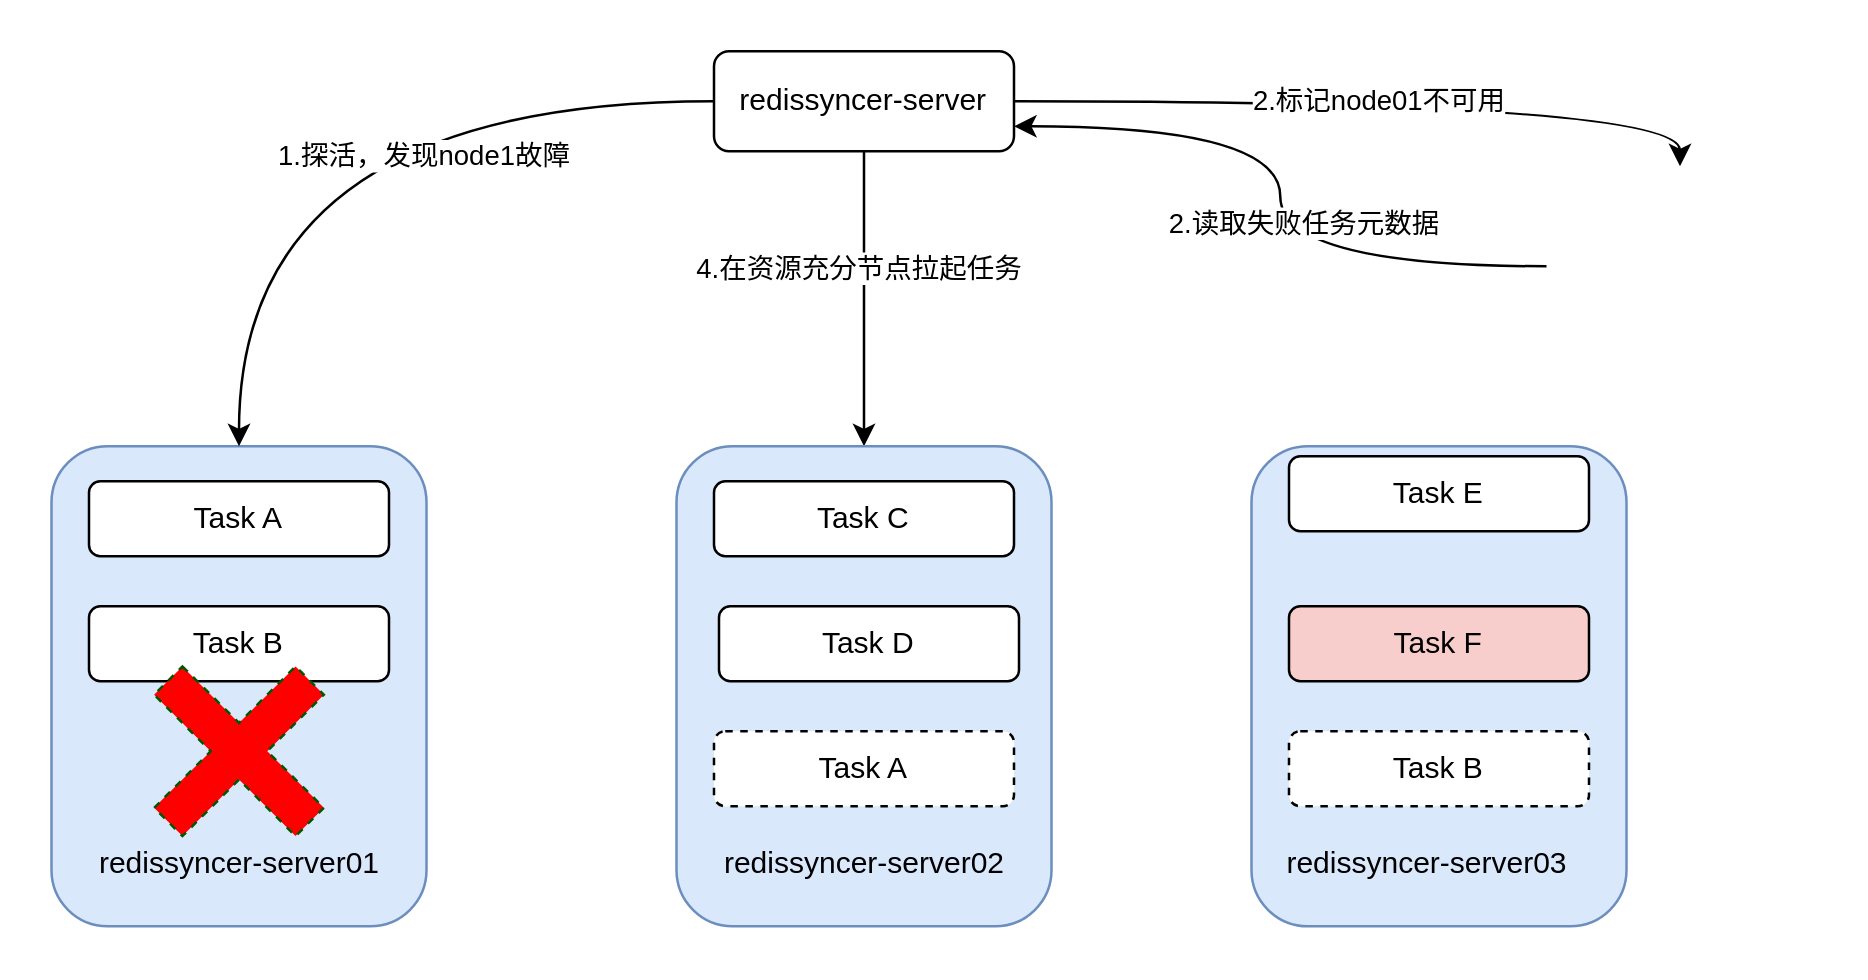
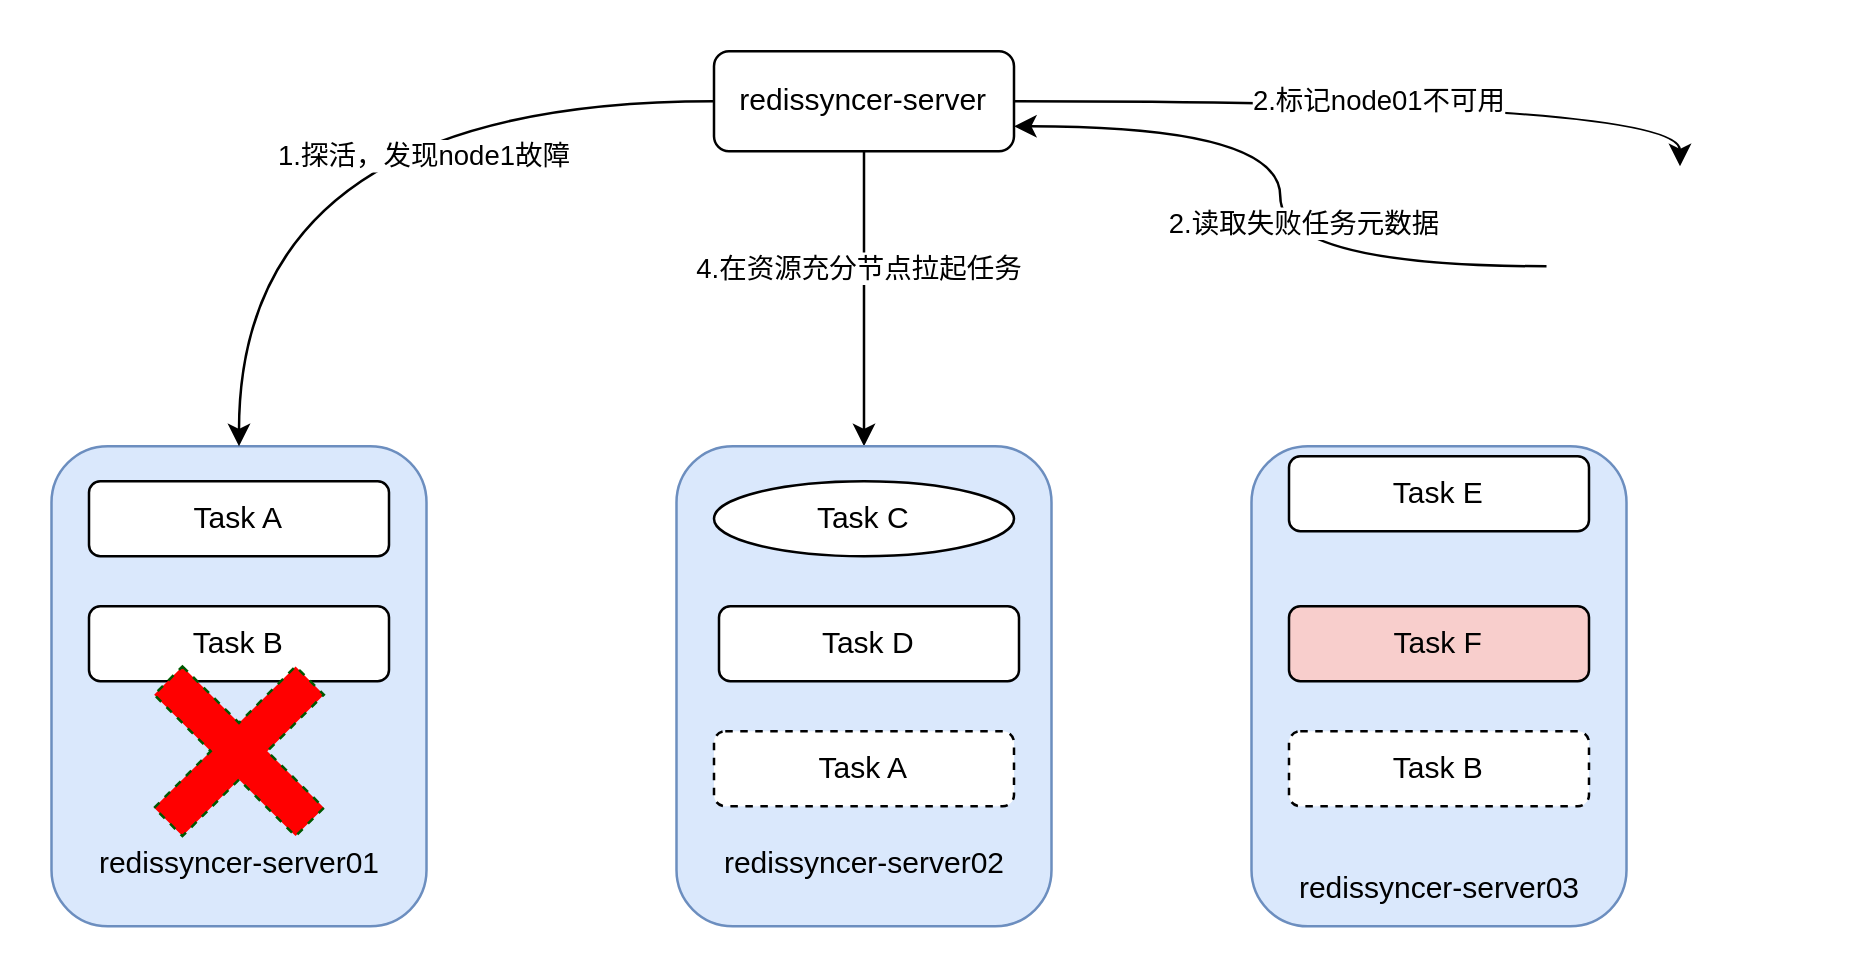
node "Task C": shape rounded rectangle -> ellipse
node "redissyncer-server03": moved (1426, 864) -> (1439, 889)
